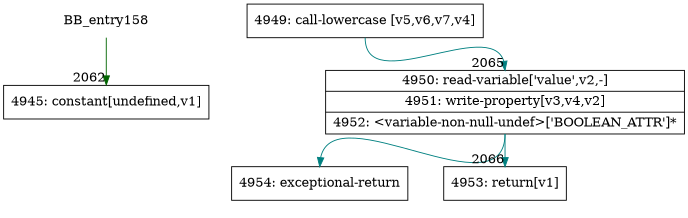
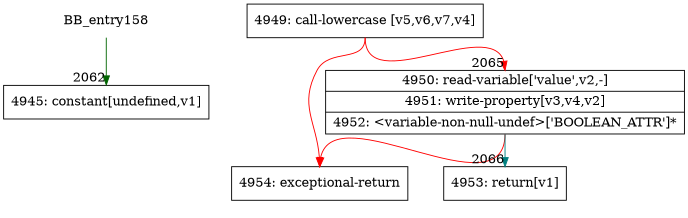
edge "4949: call-lowercase [v5,v6,v7,v4]" -> "4950: read-variable['value',v2,-]": color teal -> red
edge "4949: call-lowercase [v5,v6,v7,v4]" -> "4954: exceptional-return": added
edge "4950: read-variable['value',v2,-]" -> "4954: exceptional-return": color teal -> red
